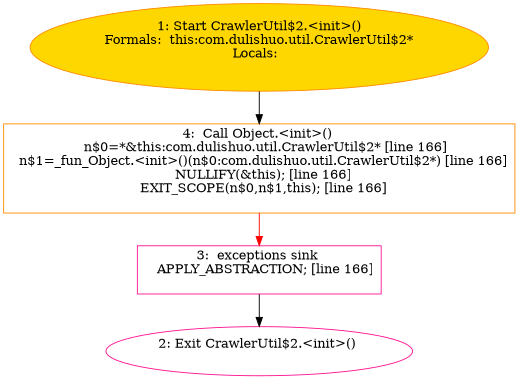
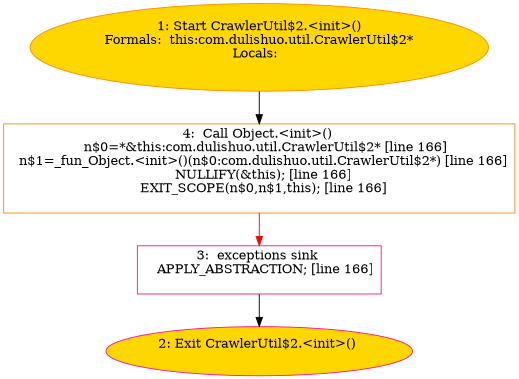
node "2: Exit CrawlerUtil$2.<init>()": fillcolor white -> gold
